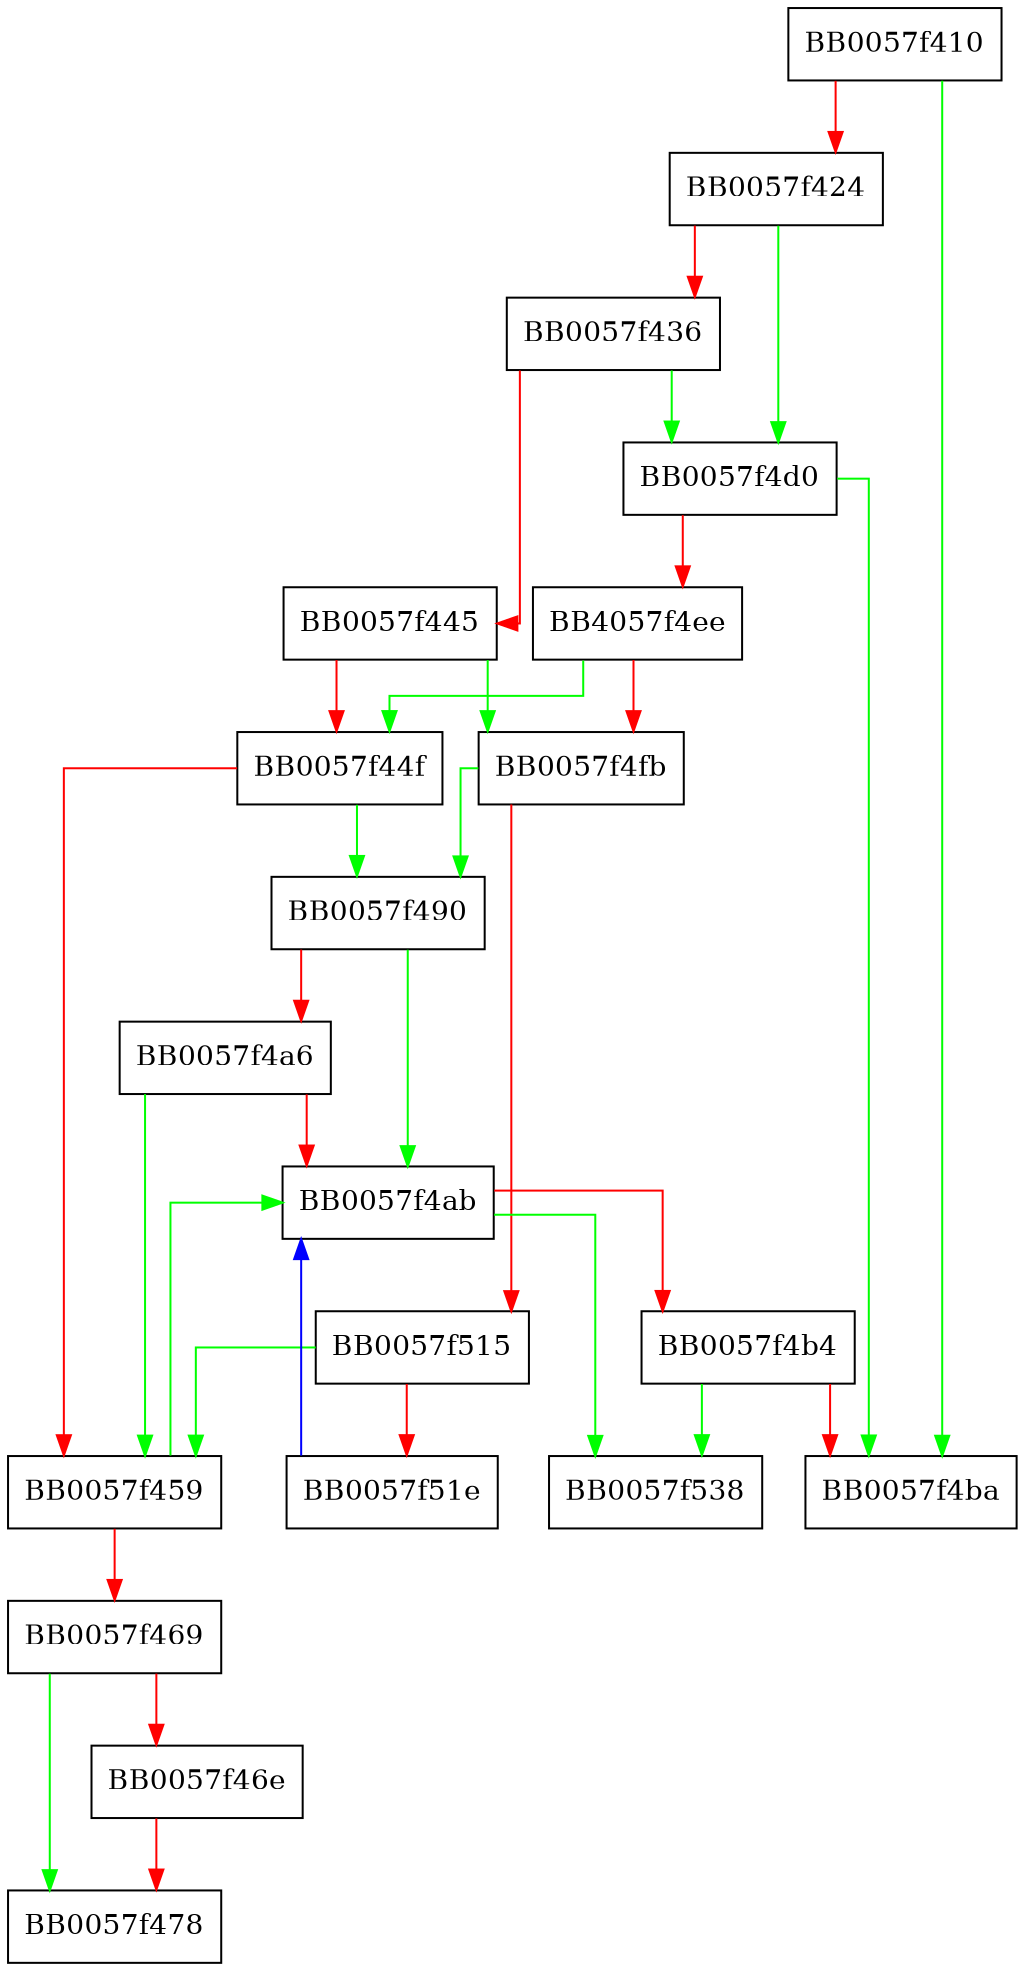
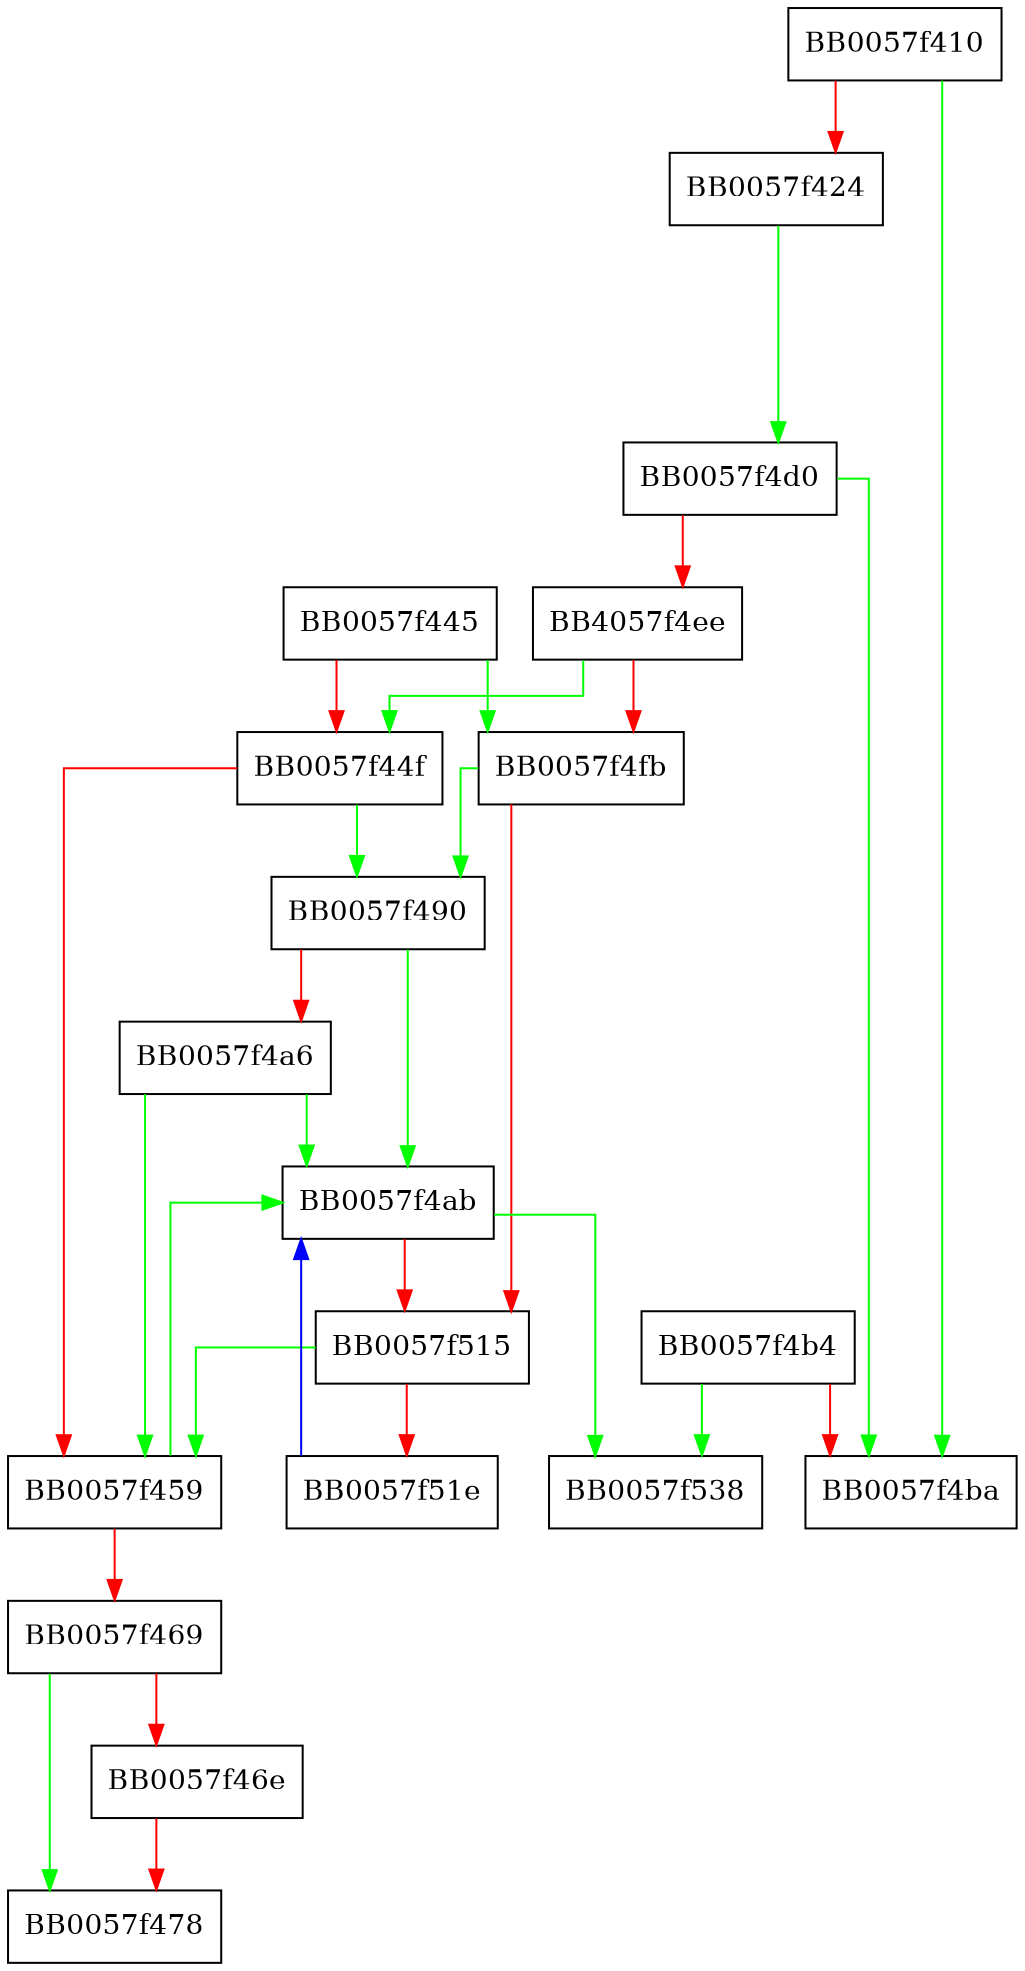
node "BB0057f436": removed
edge "BB0057f4a6" -> "BB0057f4ab": color red -> green
edge "BB0057f4ab" -> "BB0057f4b4": now "BB0057f4ab" -> "BB0057f515"
